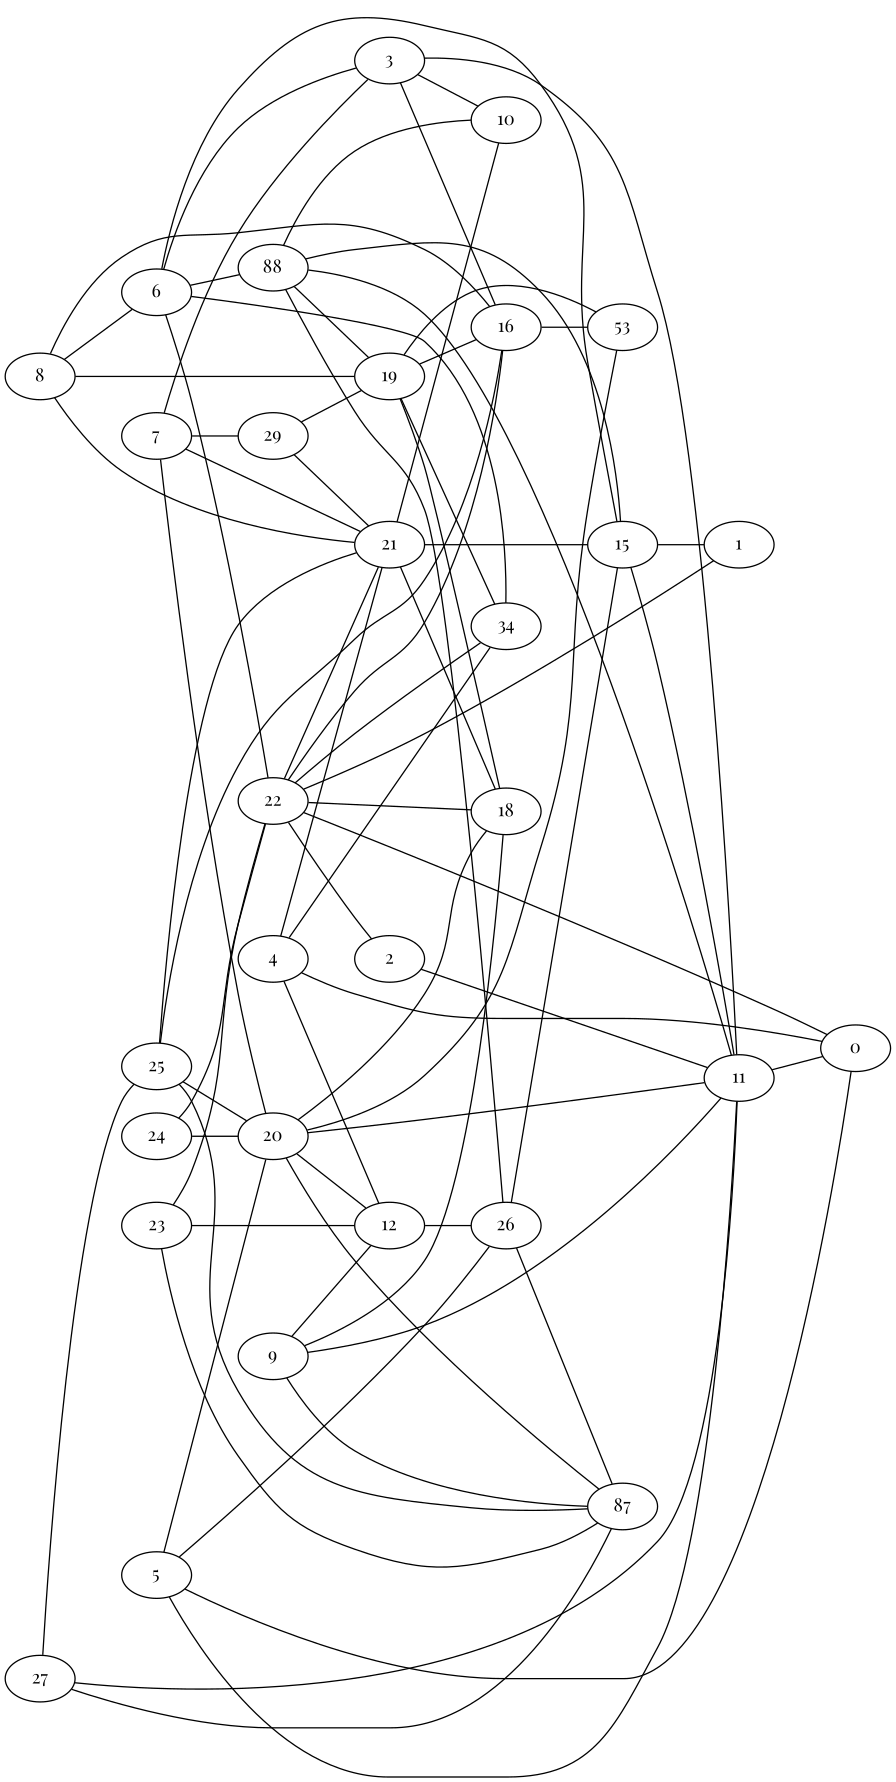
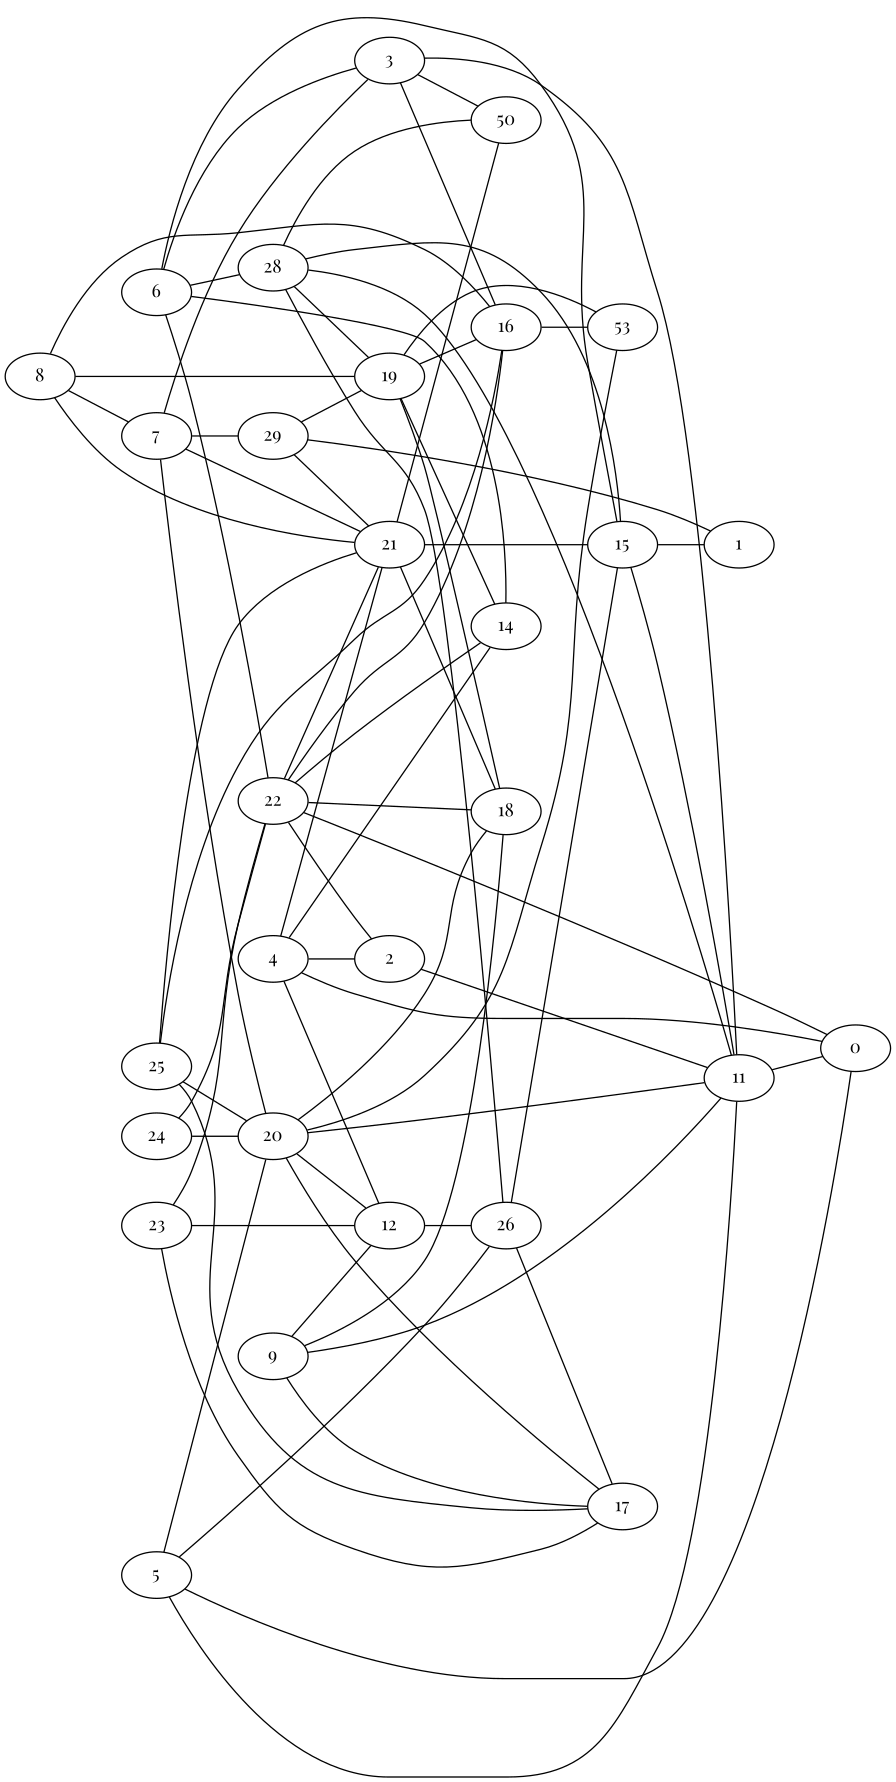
node "10": label "10" -> "50"
node "88": label "88" -> "28"
edge "6" -- "8": now "7" -- "8"
node "34": label "34" -> "14"
edge "1" -- "22": now "1" -- "29"
edge "4" -- "2": added
node "87": label "87" -> "17"
node "27": removed
